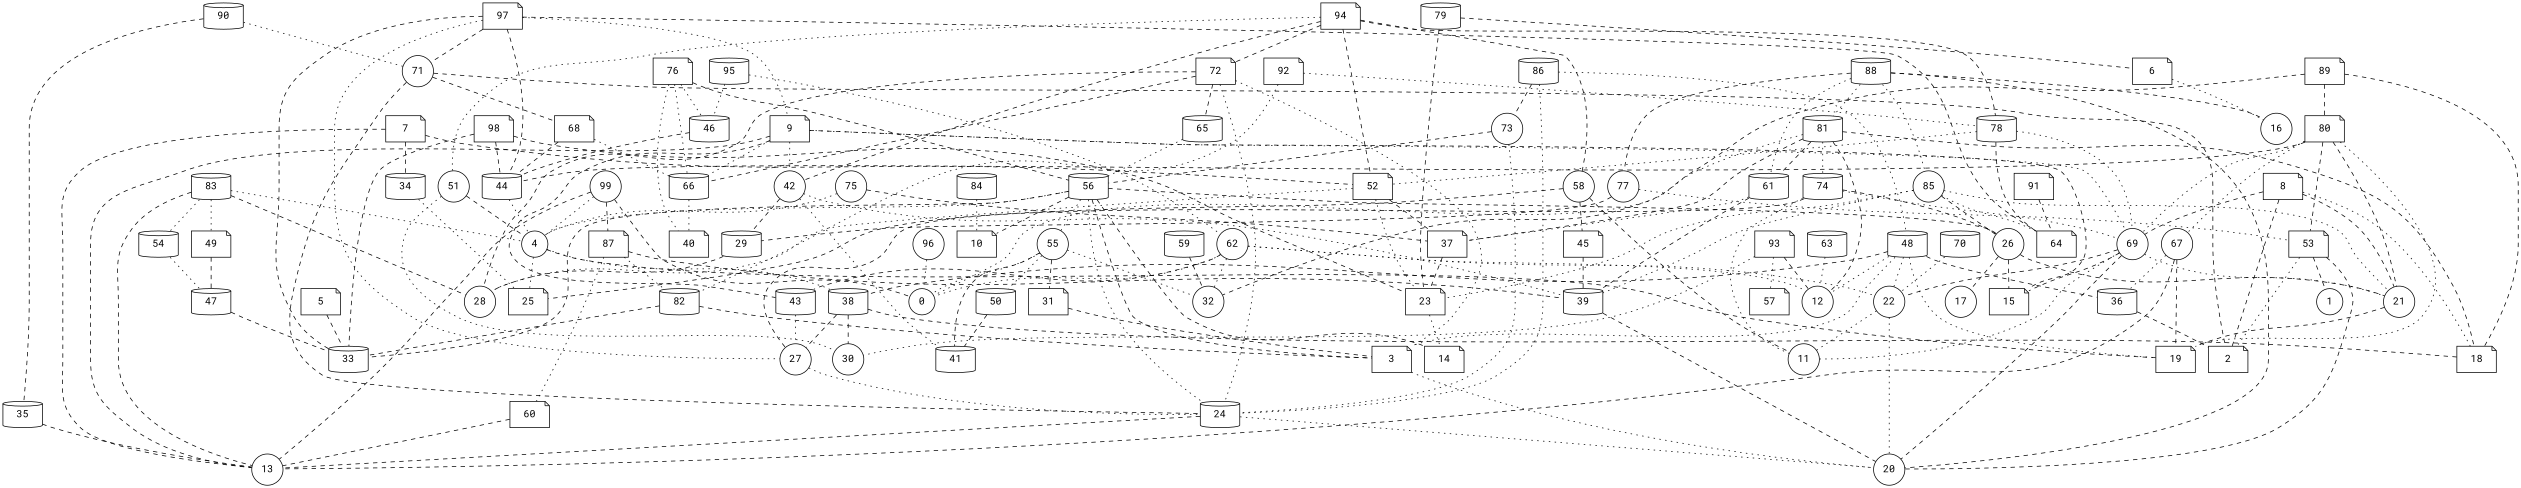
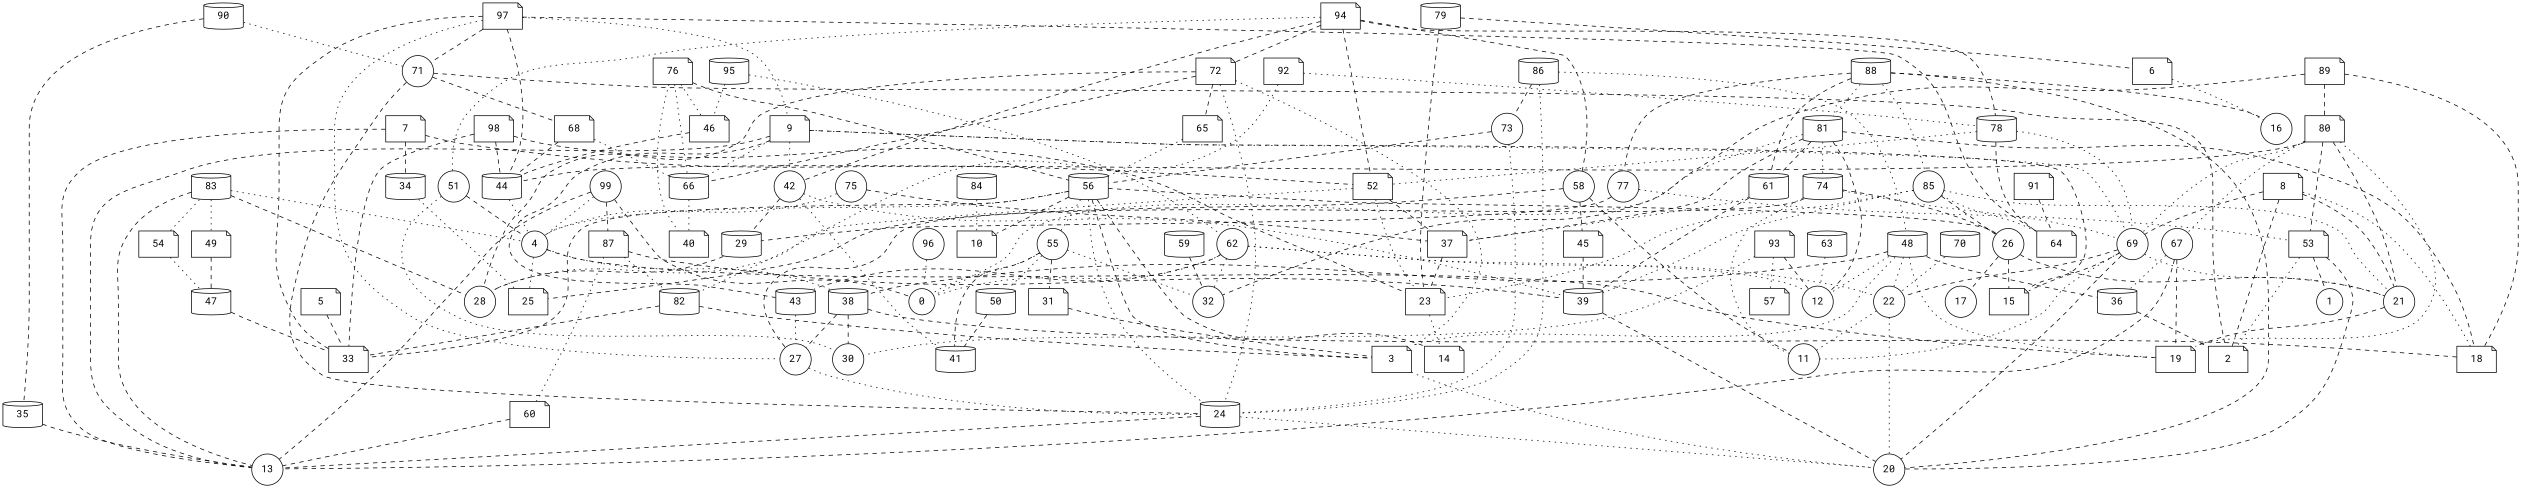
edge "88" -- "61": style dotted -> dashed
node "46": shape cylinder -> note
node "65": shape cylinder -> note
node "54": shape cylinder -> note
node "33": shape cylinder -> note
